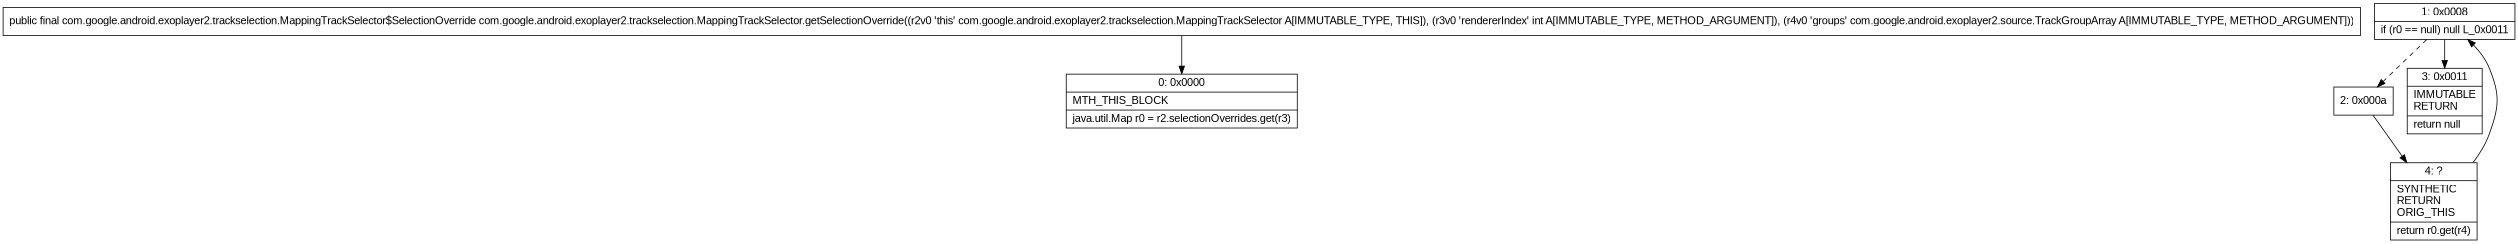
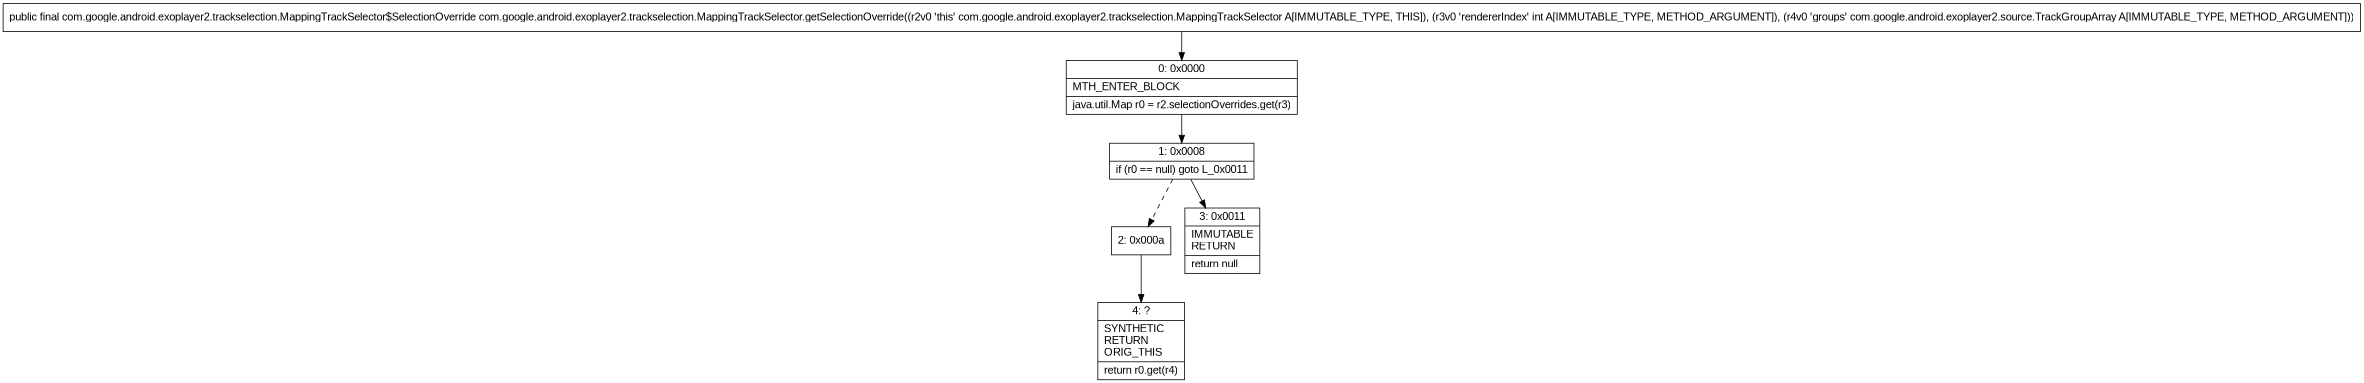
node "1: 0x0008": text "if (r0 == null) null L_0x0011" -> "if (r0 == null) goto L_0x0011"
node "0: 0x0000": text "MTH_THIS_BLOCK" -> "MTH_ENTER_BLOCK"
edge "4: ?" -> "1: 0x0008": now "0: 0x0000" -> "1: 0x0008"
